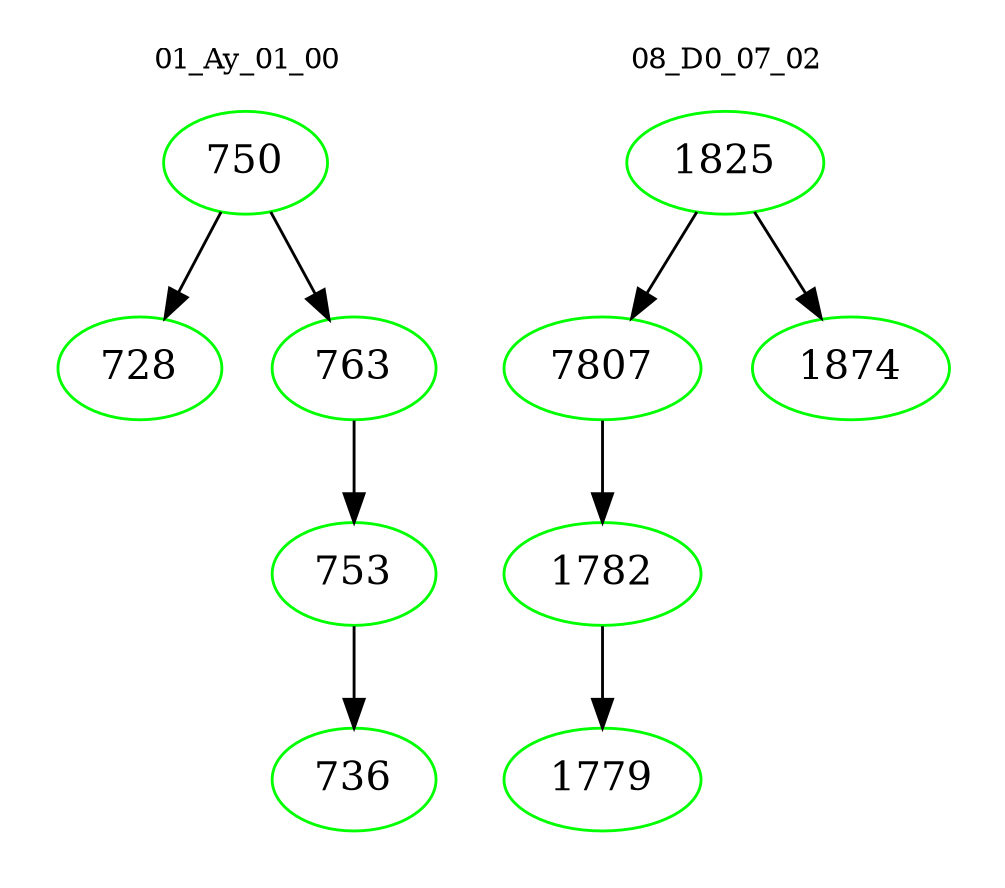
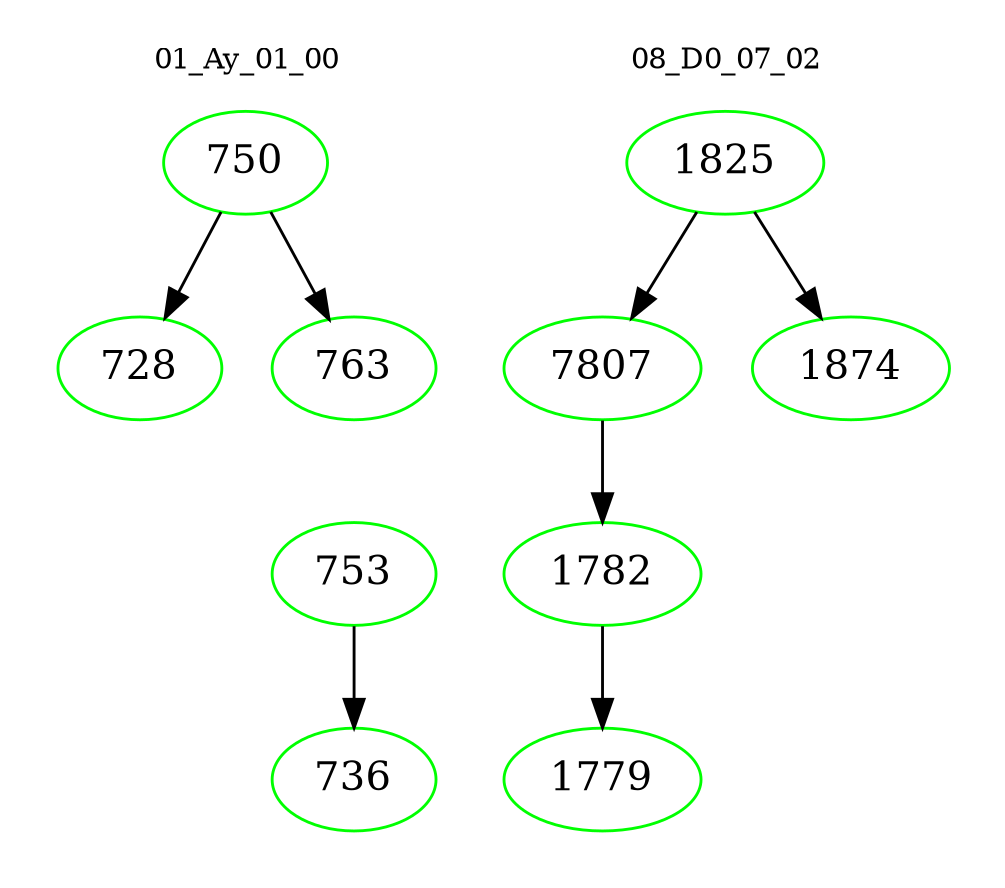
edge "763" -> "753": removed
